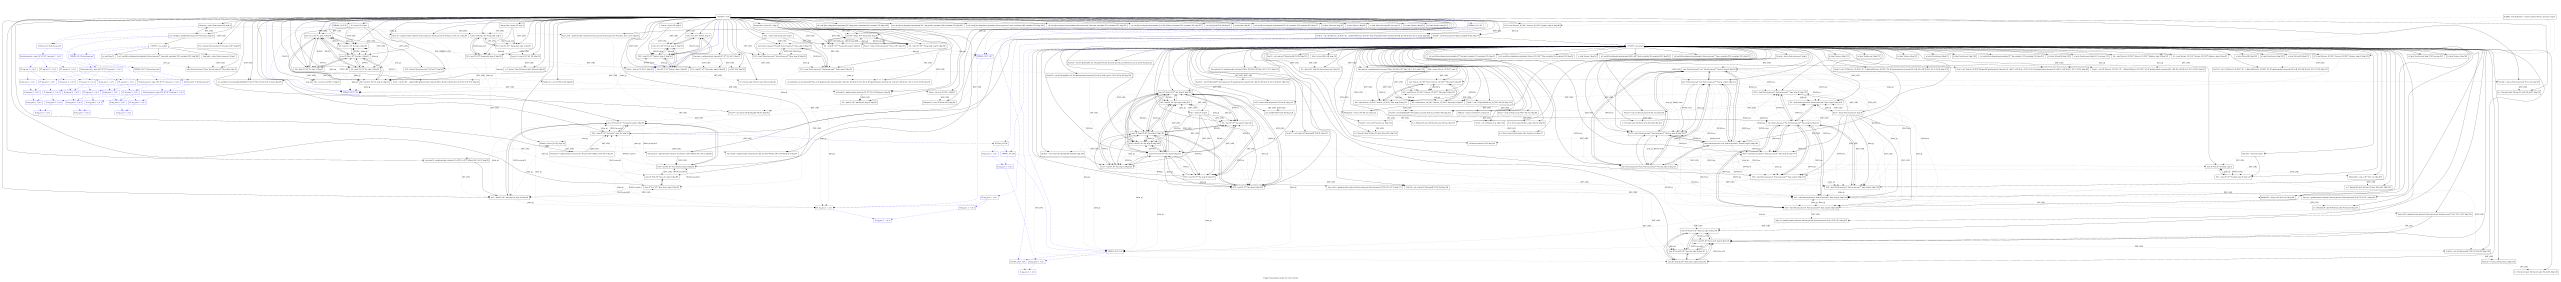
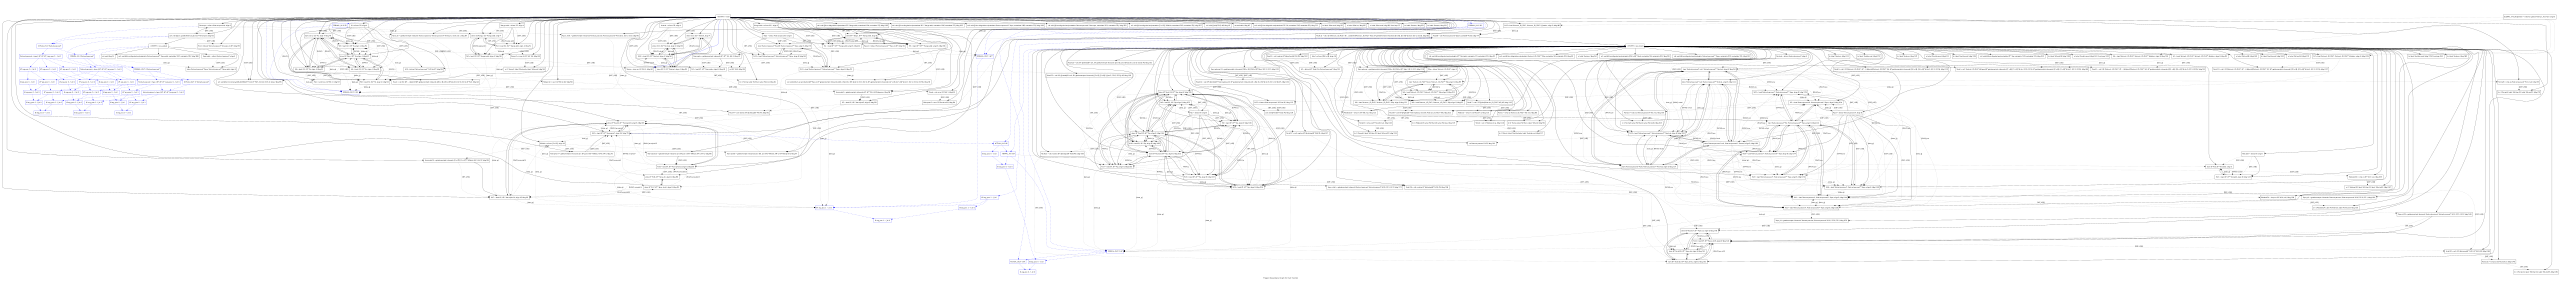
edge "%newpw = alloca %struct.passwd, align 8" -> "%14 = bitcast %struct.passwd* %newpw to i8*, !dbg !85": now "call void @pw_update(%struct.passwd* %newpw), !dbg !92" -> "%14 = bitcast %struct.passwd* %newpw to i8*, !dbg !85"
